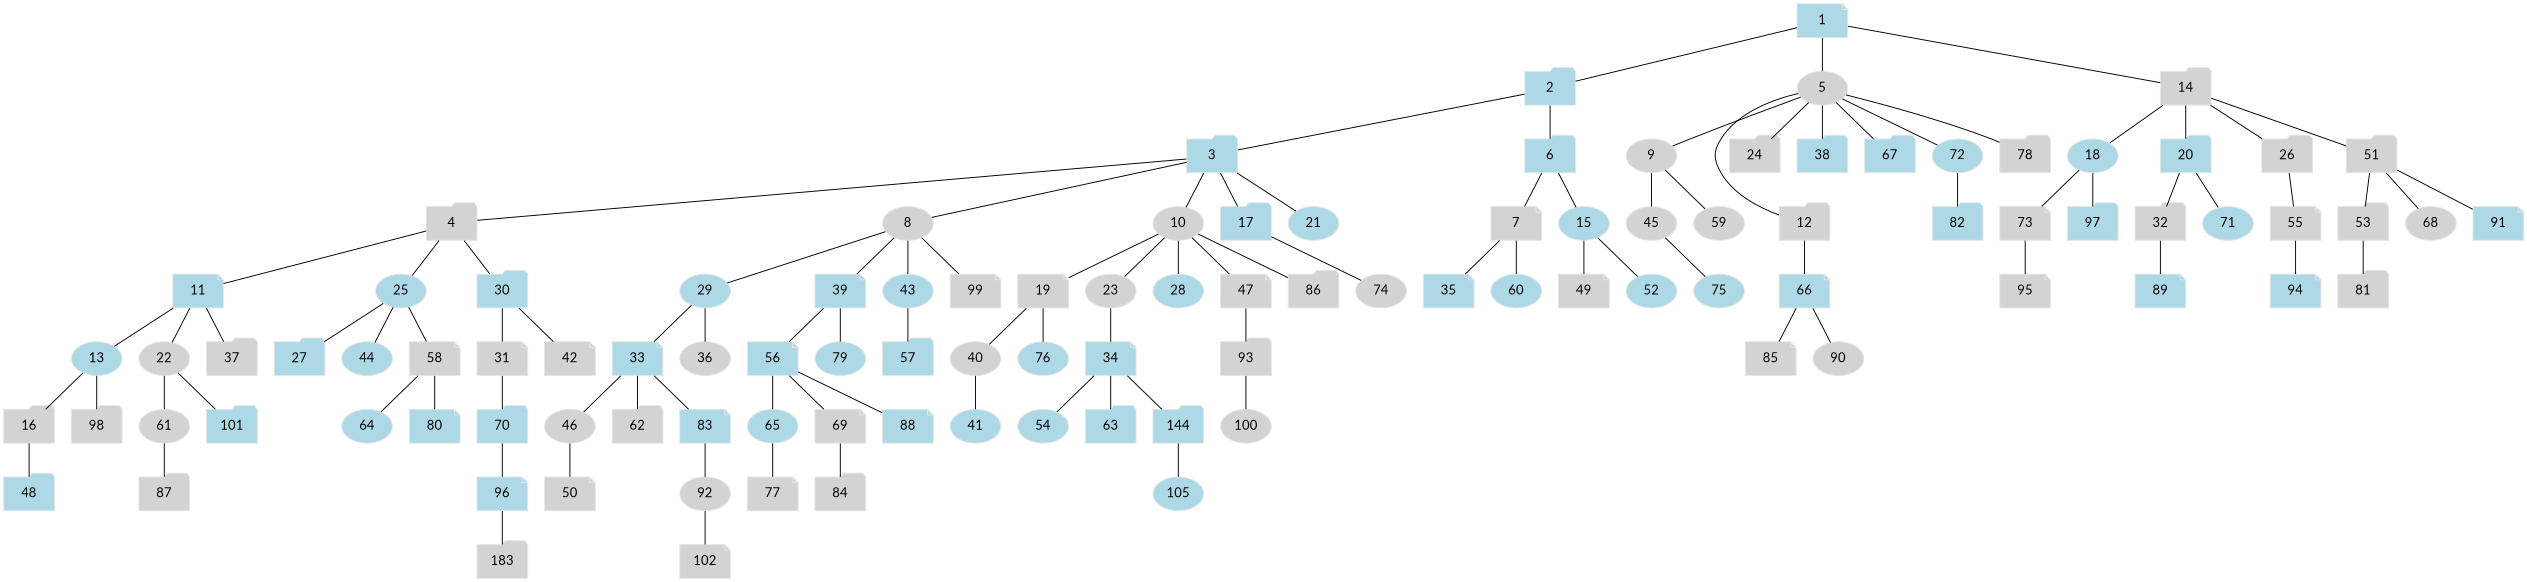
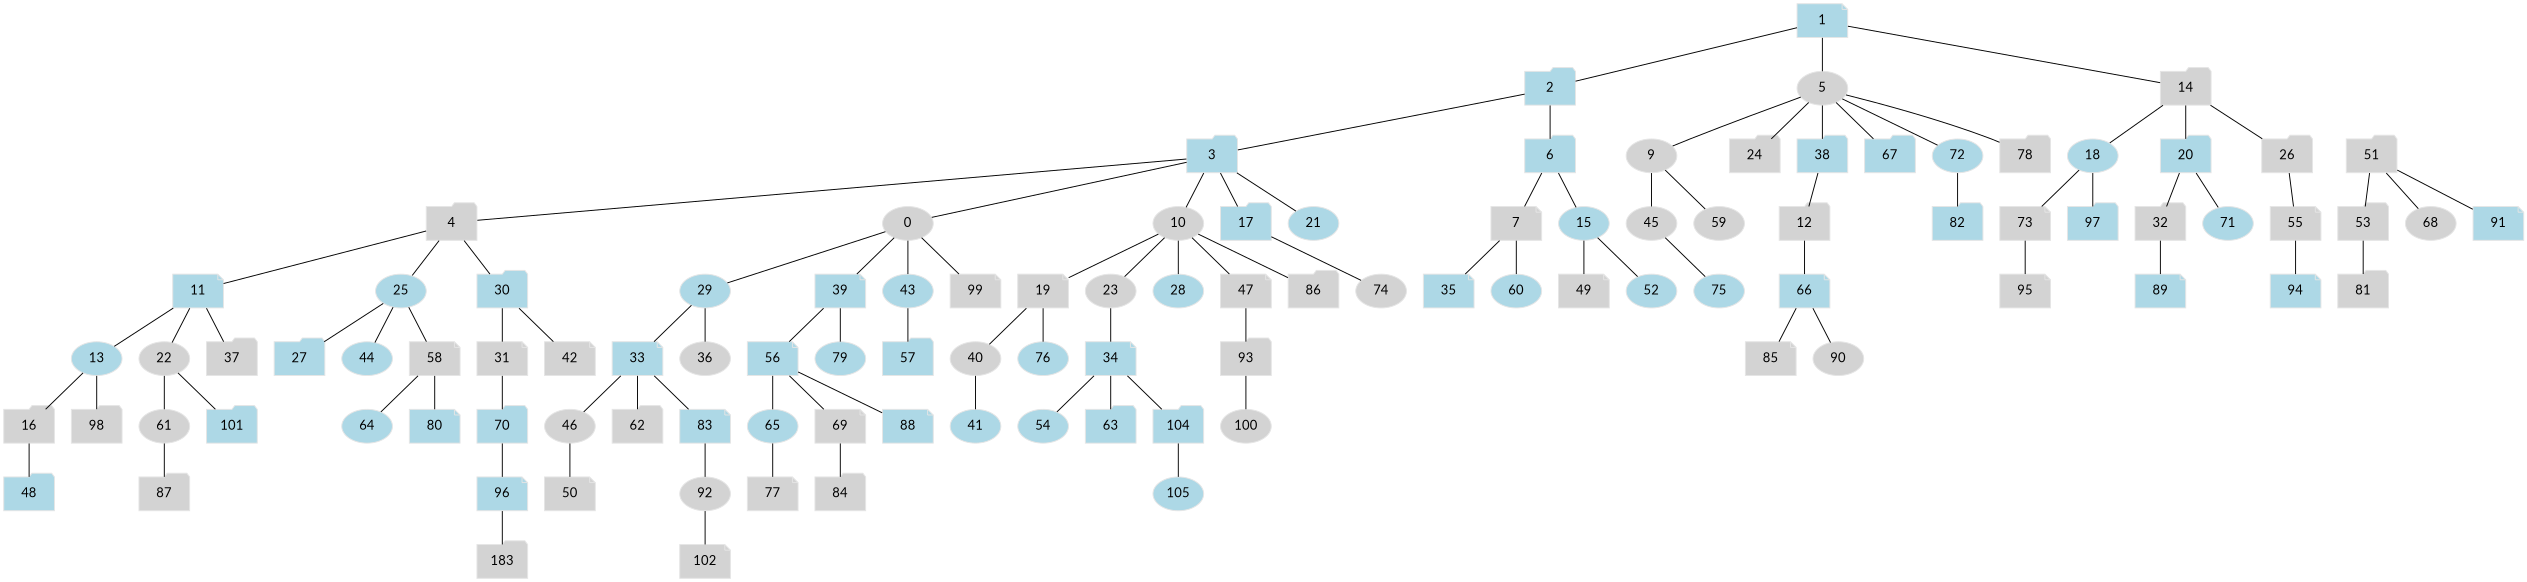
edge "14" -- "51": removed
edge "5" -- "12": now "38" -- "12"
node "8": label "8" -> "0"
node "144": label "144" -> "104"
